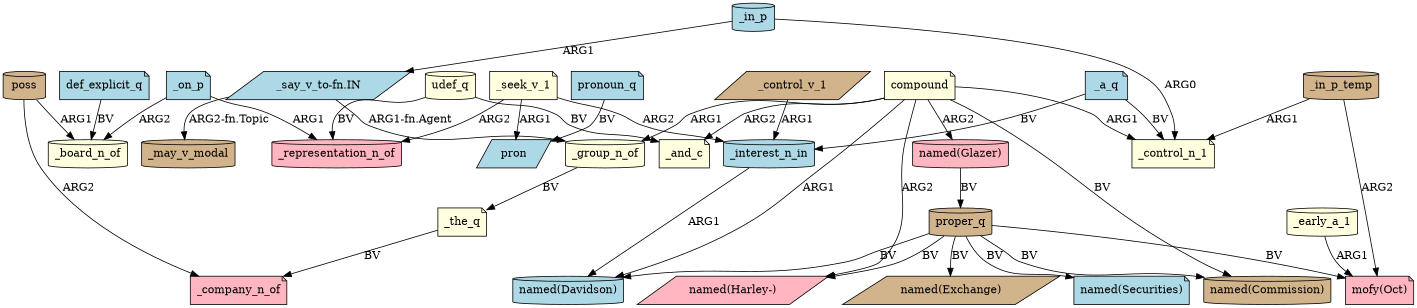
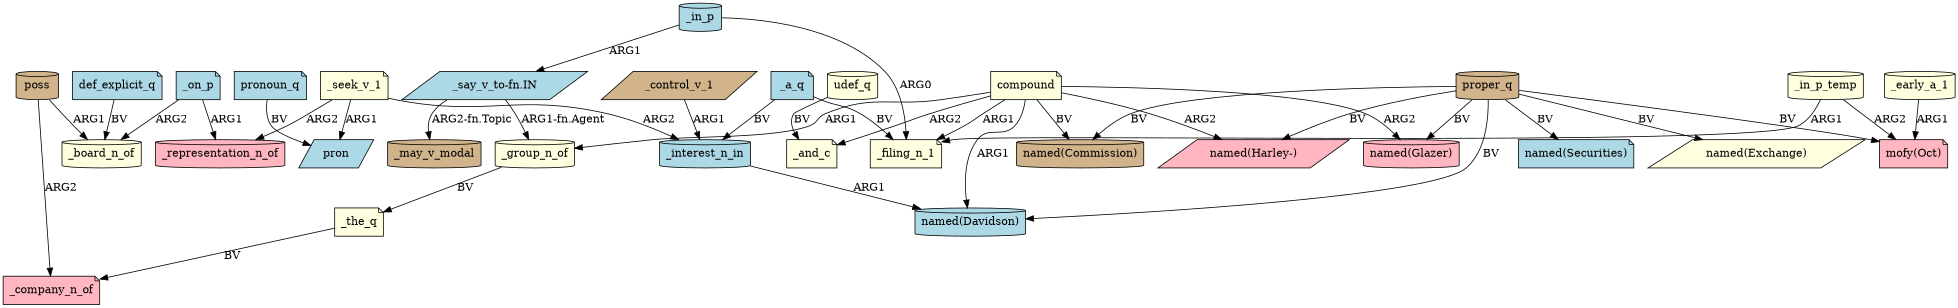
node "_in_p_temp": fillcolor tan -> lightyellow
edge "udef_q" -> "_representation_n_of": removed, label "BV"
node "_control_n_1": label "_control_n_1" -> "_filing_n_1"
edge "named(Glazer)" -> "proper_q": reversed
node "named(Exchange)": fillcolor tan -> lightyellow
